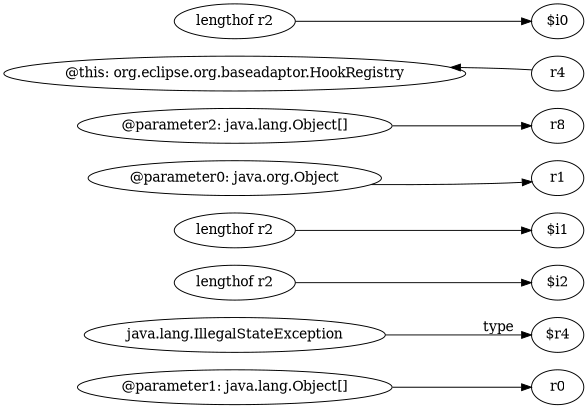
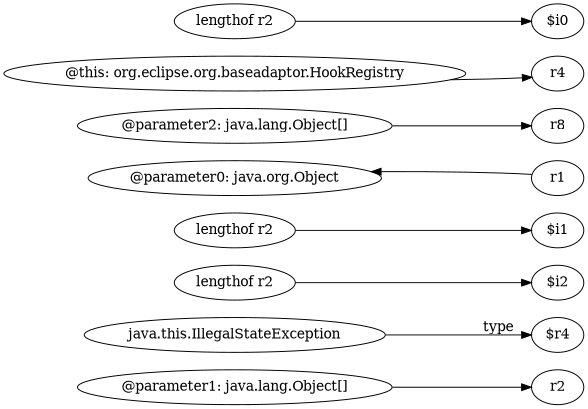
edge "r4" -> "@this: org.eclipse.org.baseadaptor.HookRegistry": reversed
edge "@parameter0: java.org.Object" -> "r1": reversed
node "java.lang.IllegalStateException": label "java.lang.IllegalStateException" -> "java.this.IllegalStateException"
node "r0": label "r0" -> "r2"
